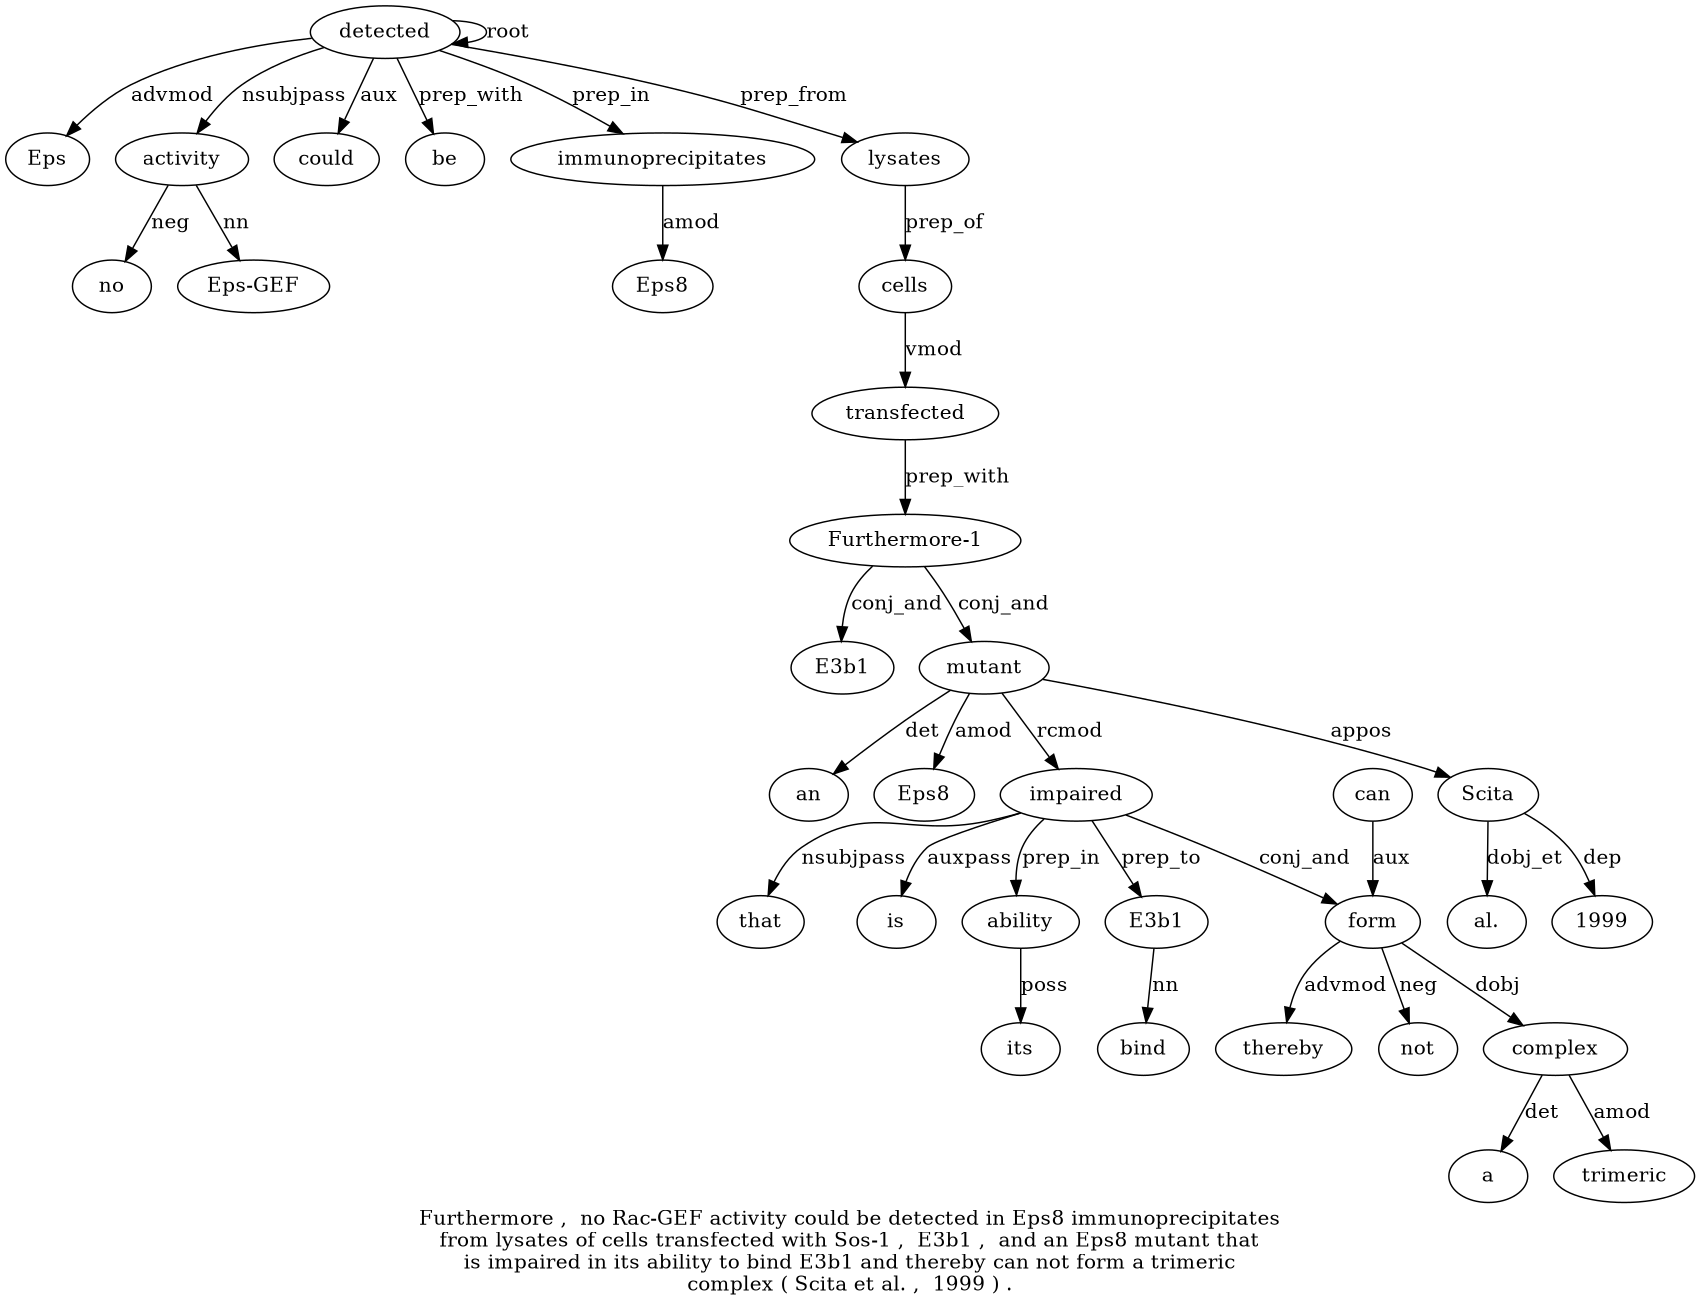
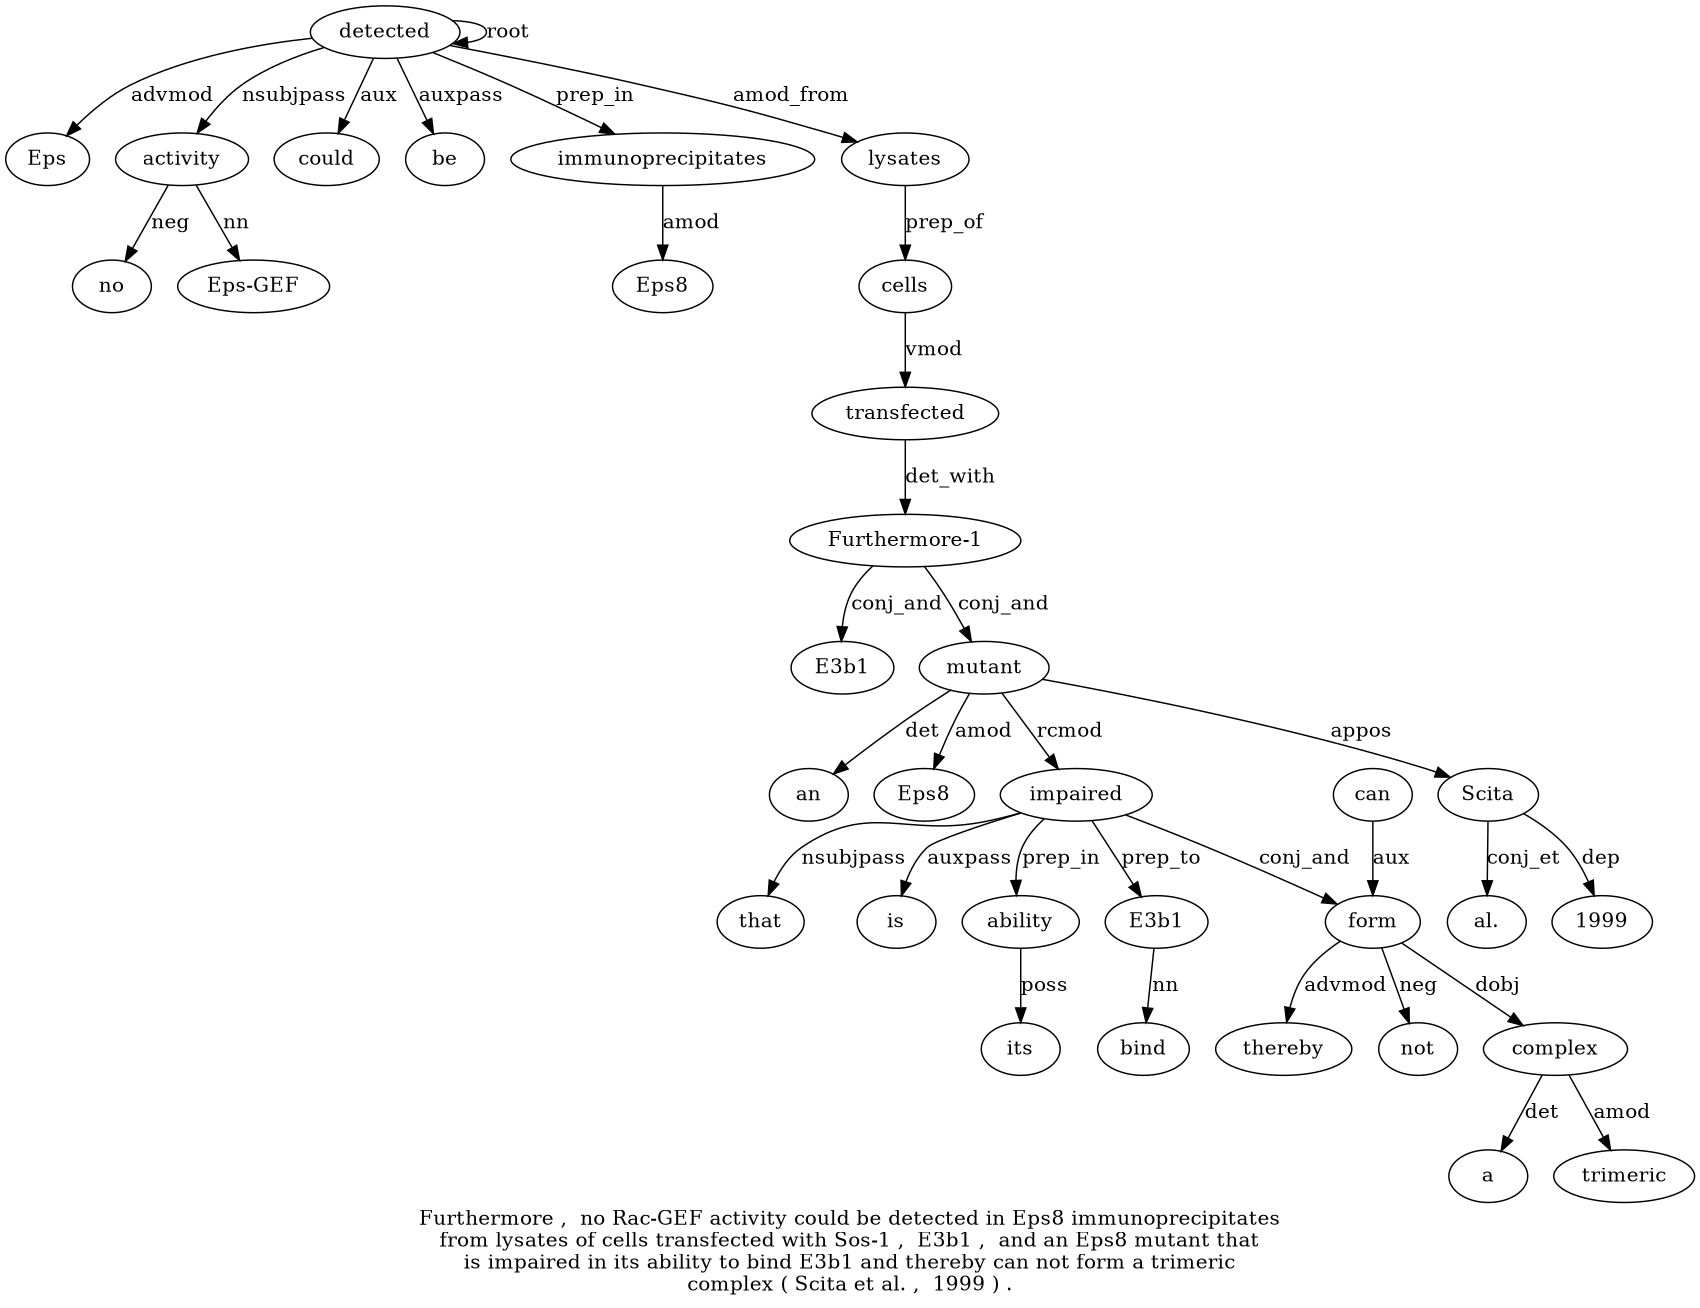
edge "detected" -> "be": label "prep_with" -> "auxpass"
edge "detected" -> "lysates": label "prep_from" -> "amod_from"
edge "transfected" -> "Furthermore-1": label "prep_with" -> "det_with"
edge "Scita" -> "al.": label "dobj_et" -> "conj_et"
